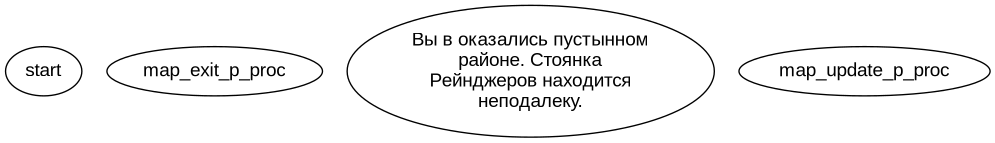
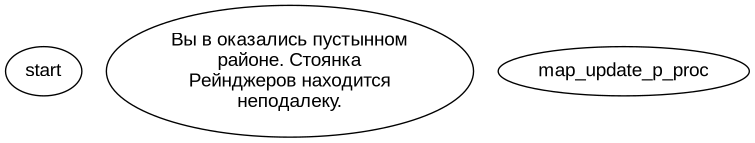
node "map_exit_p_proc": removed
